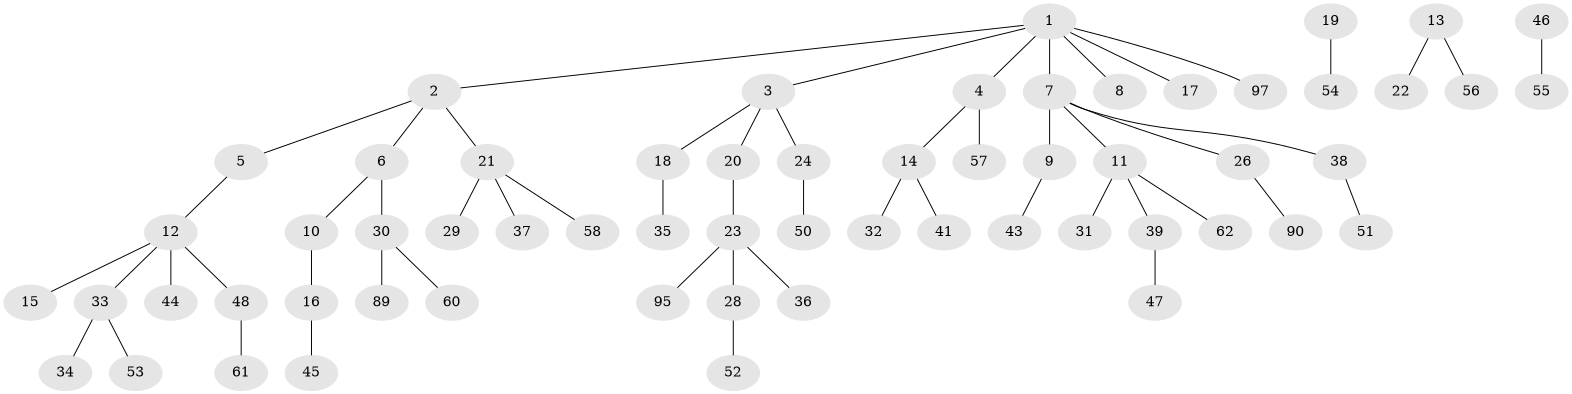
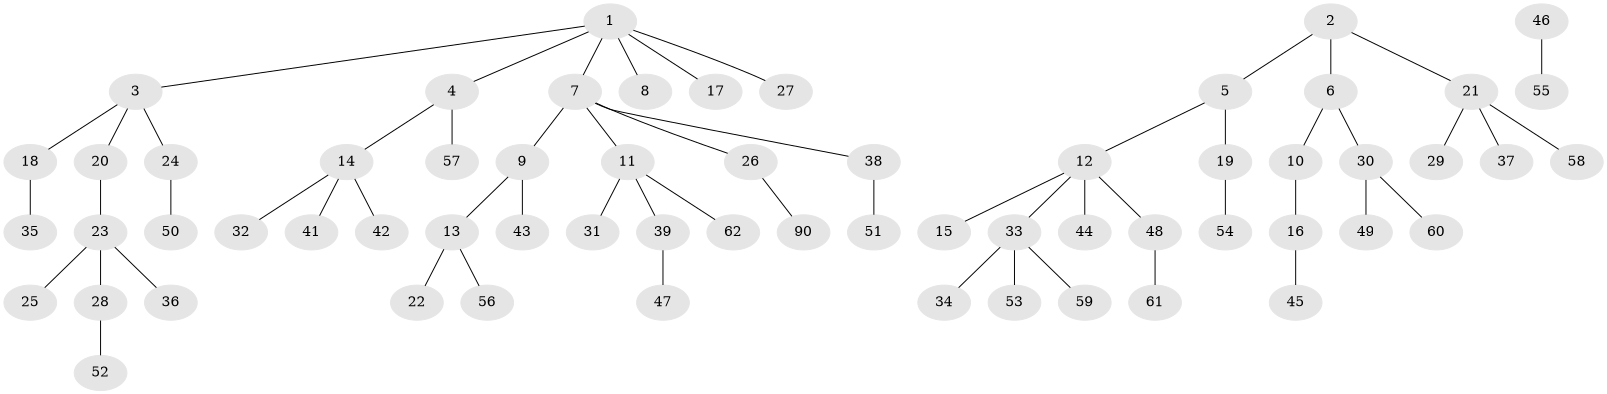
edge "1" -- "2": removed
node "97": label "97" -> "27"
edge "5" -- "19": added
edge "9" -- "13": added
node "42": added
node "89": label "89" -> "49"
node "95": label "95" -> "25"
node "59": added
